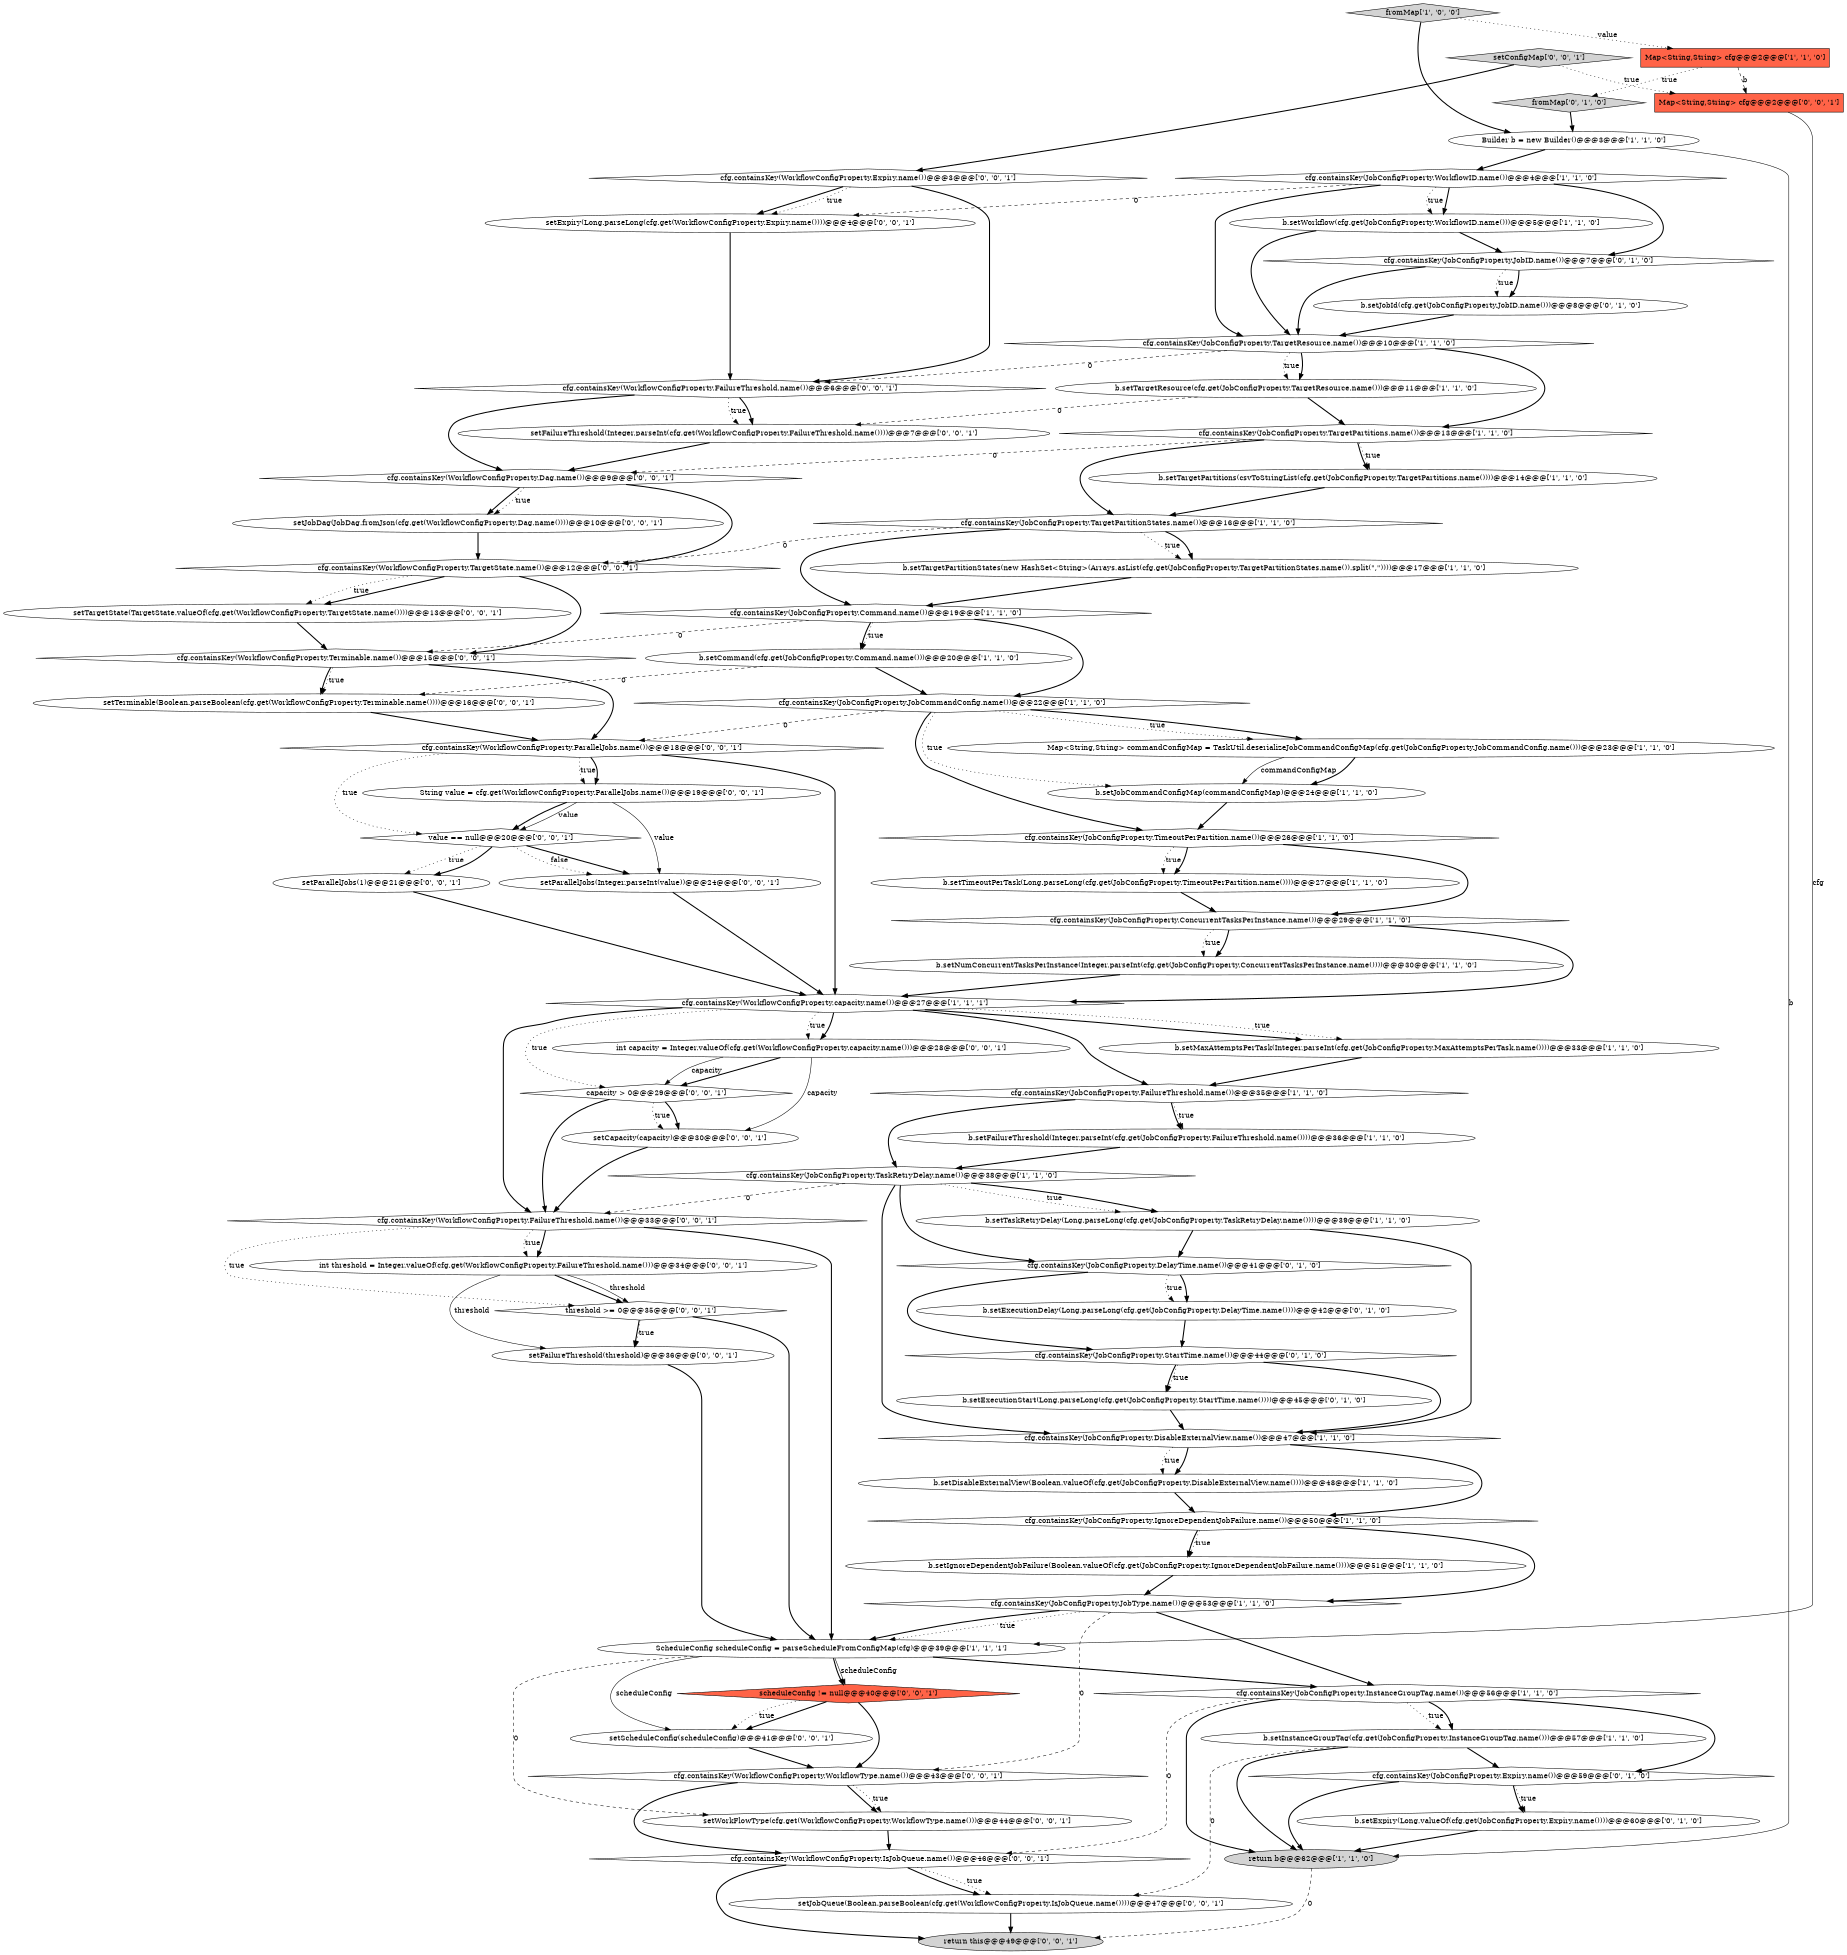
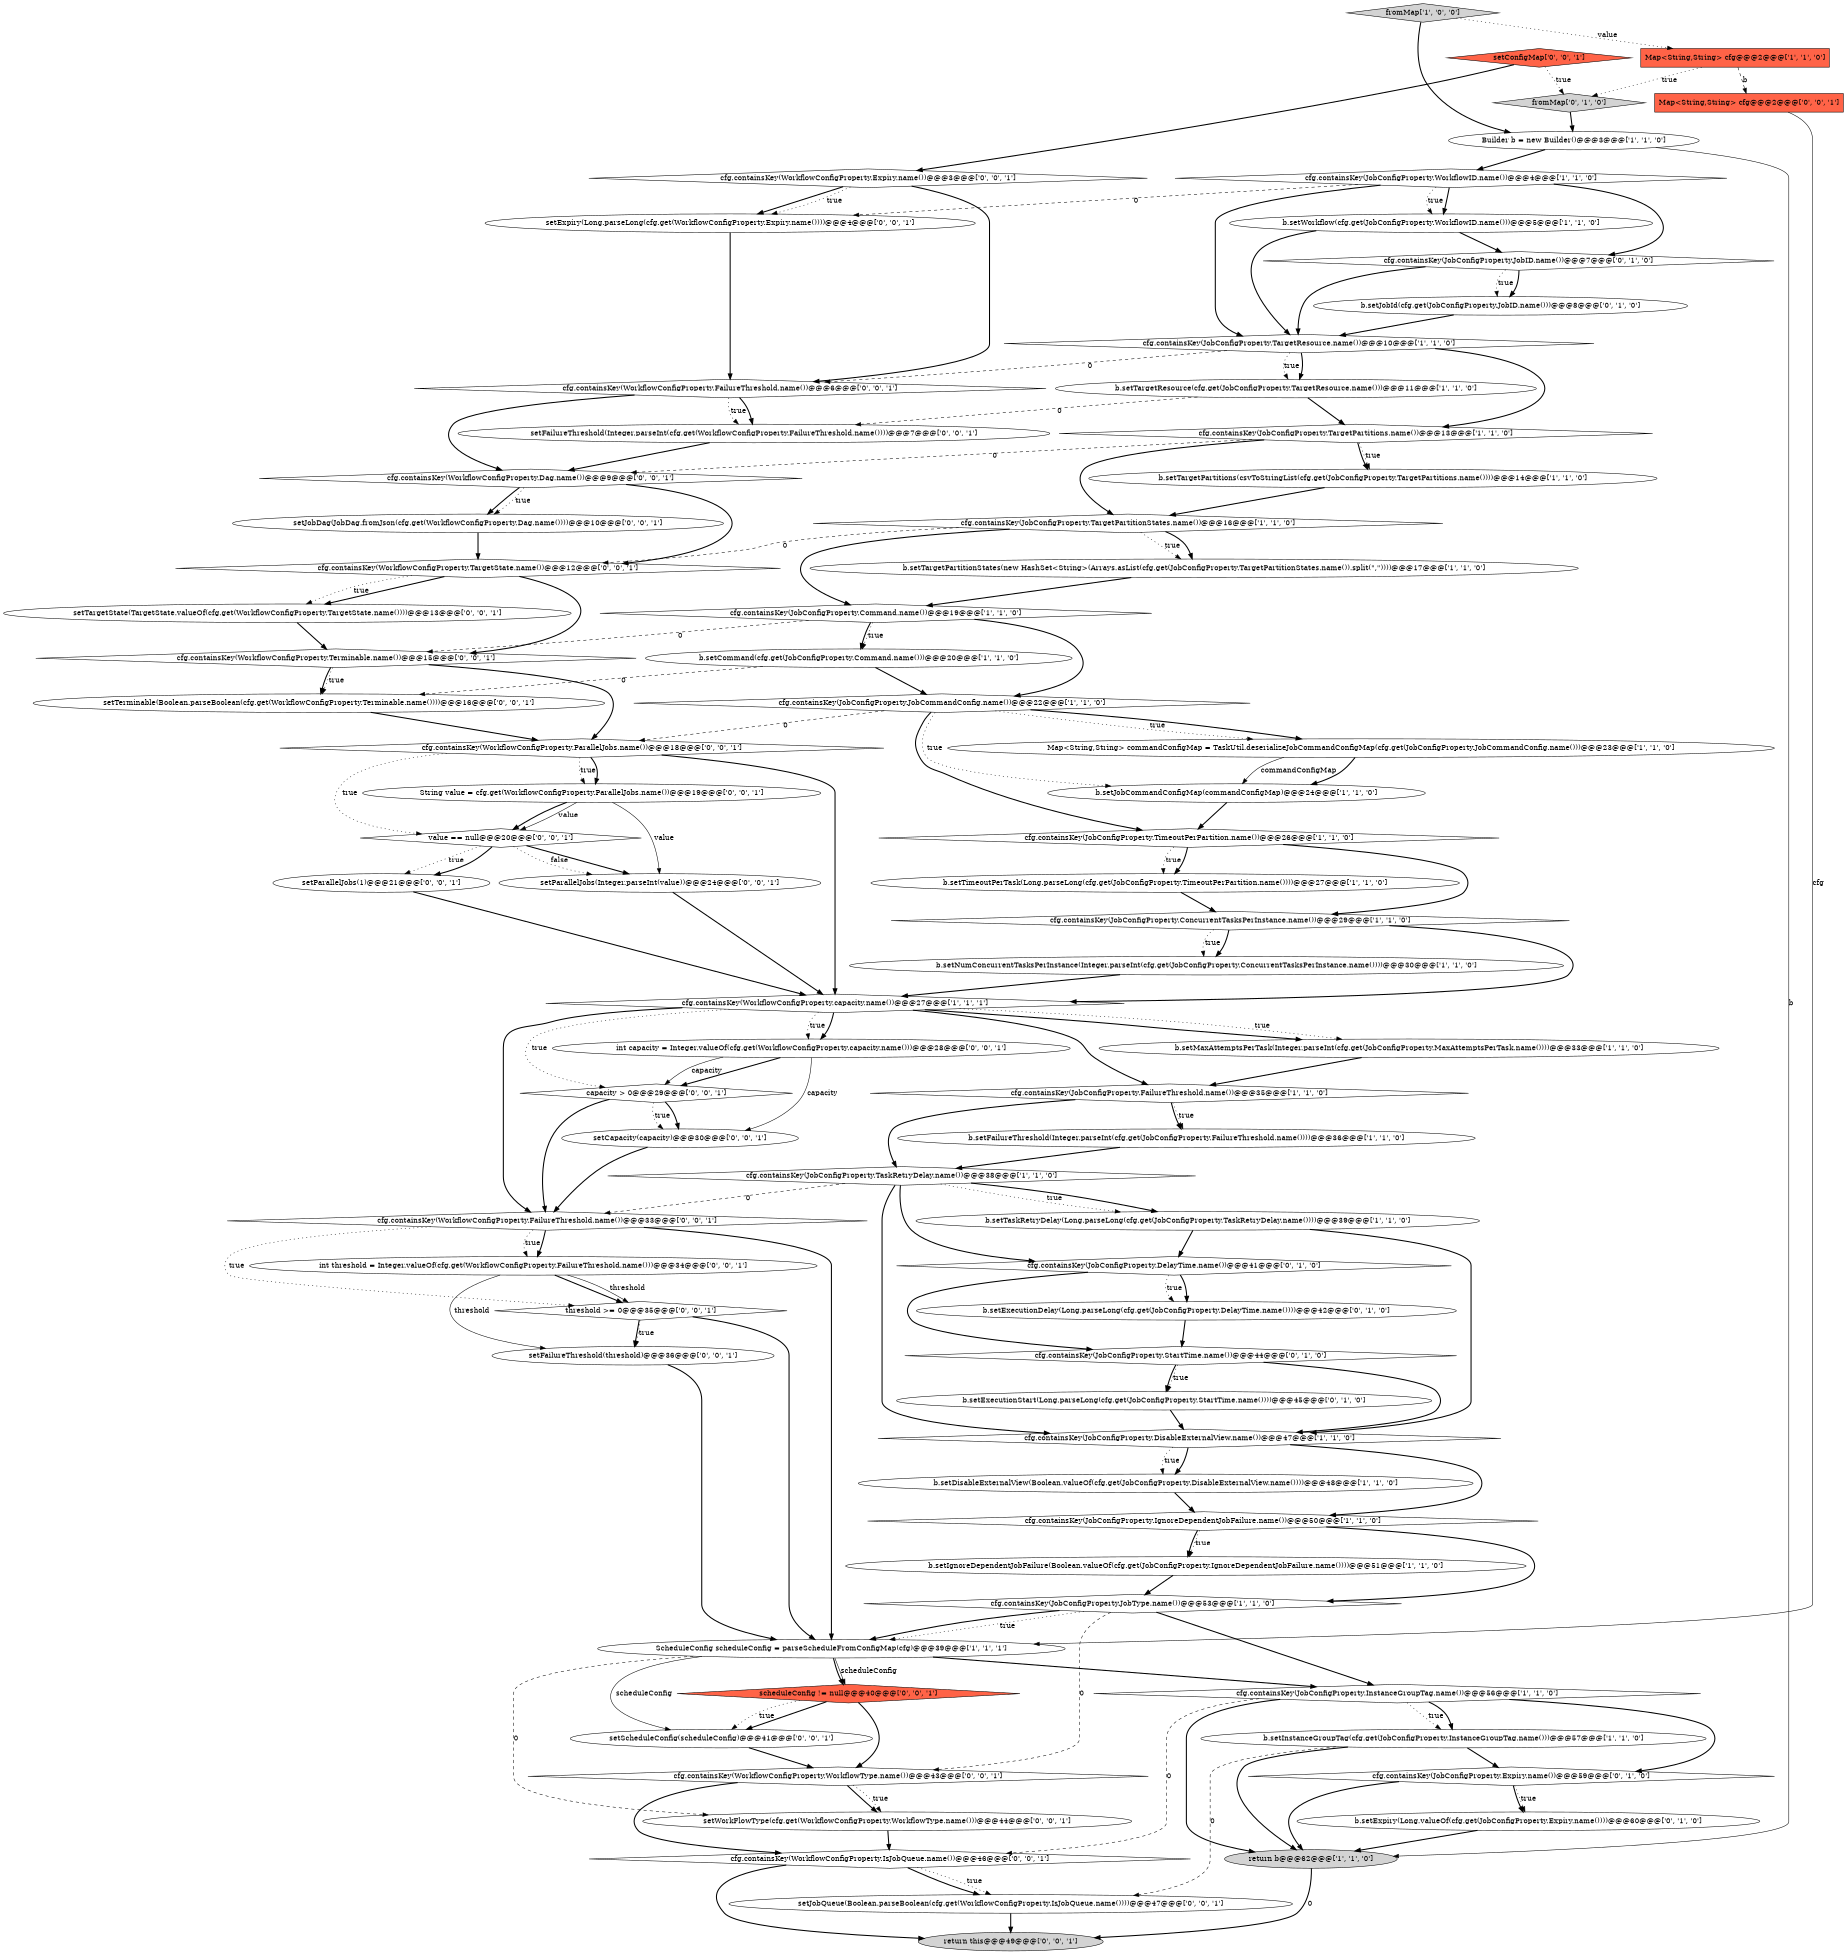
node "setConfigMap['0', '0', '1']": fillcolor lightgray -> tomato
edge "setConfigMap['0', '0', '1']" -> "Map<String,String> cfg@@@2@@@['0', '0', '1']": now "setConfigMap['0', '0', '1']" -> "fromMap['0', '1', '0']"
edge "return b@@@62@@@['1', '1', '0']" -> "return this@@@49@@@['0', '0', '1']": style dashed -> bold
